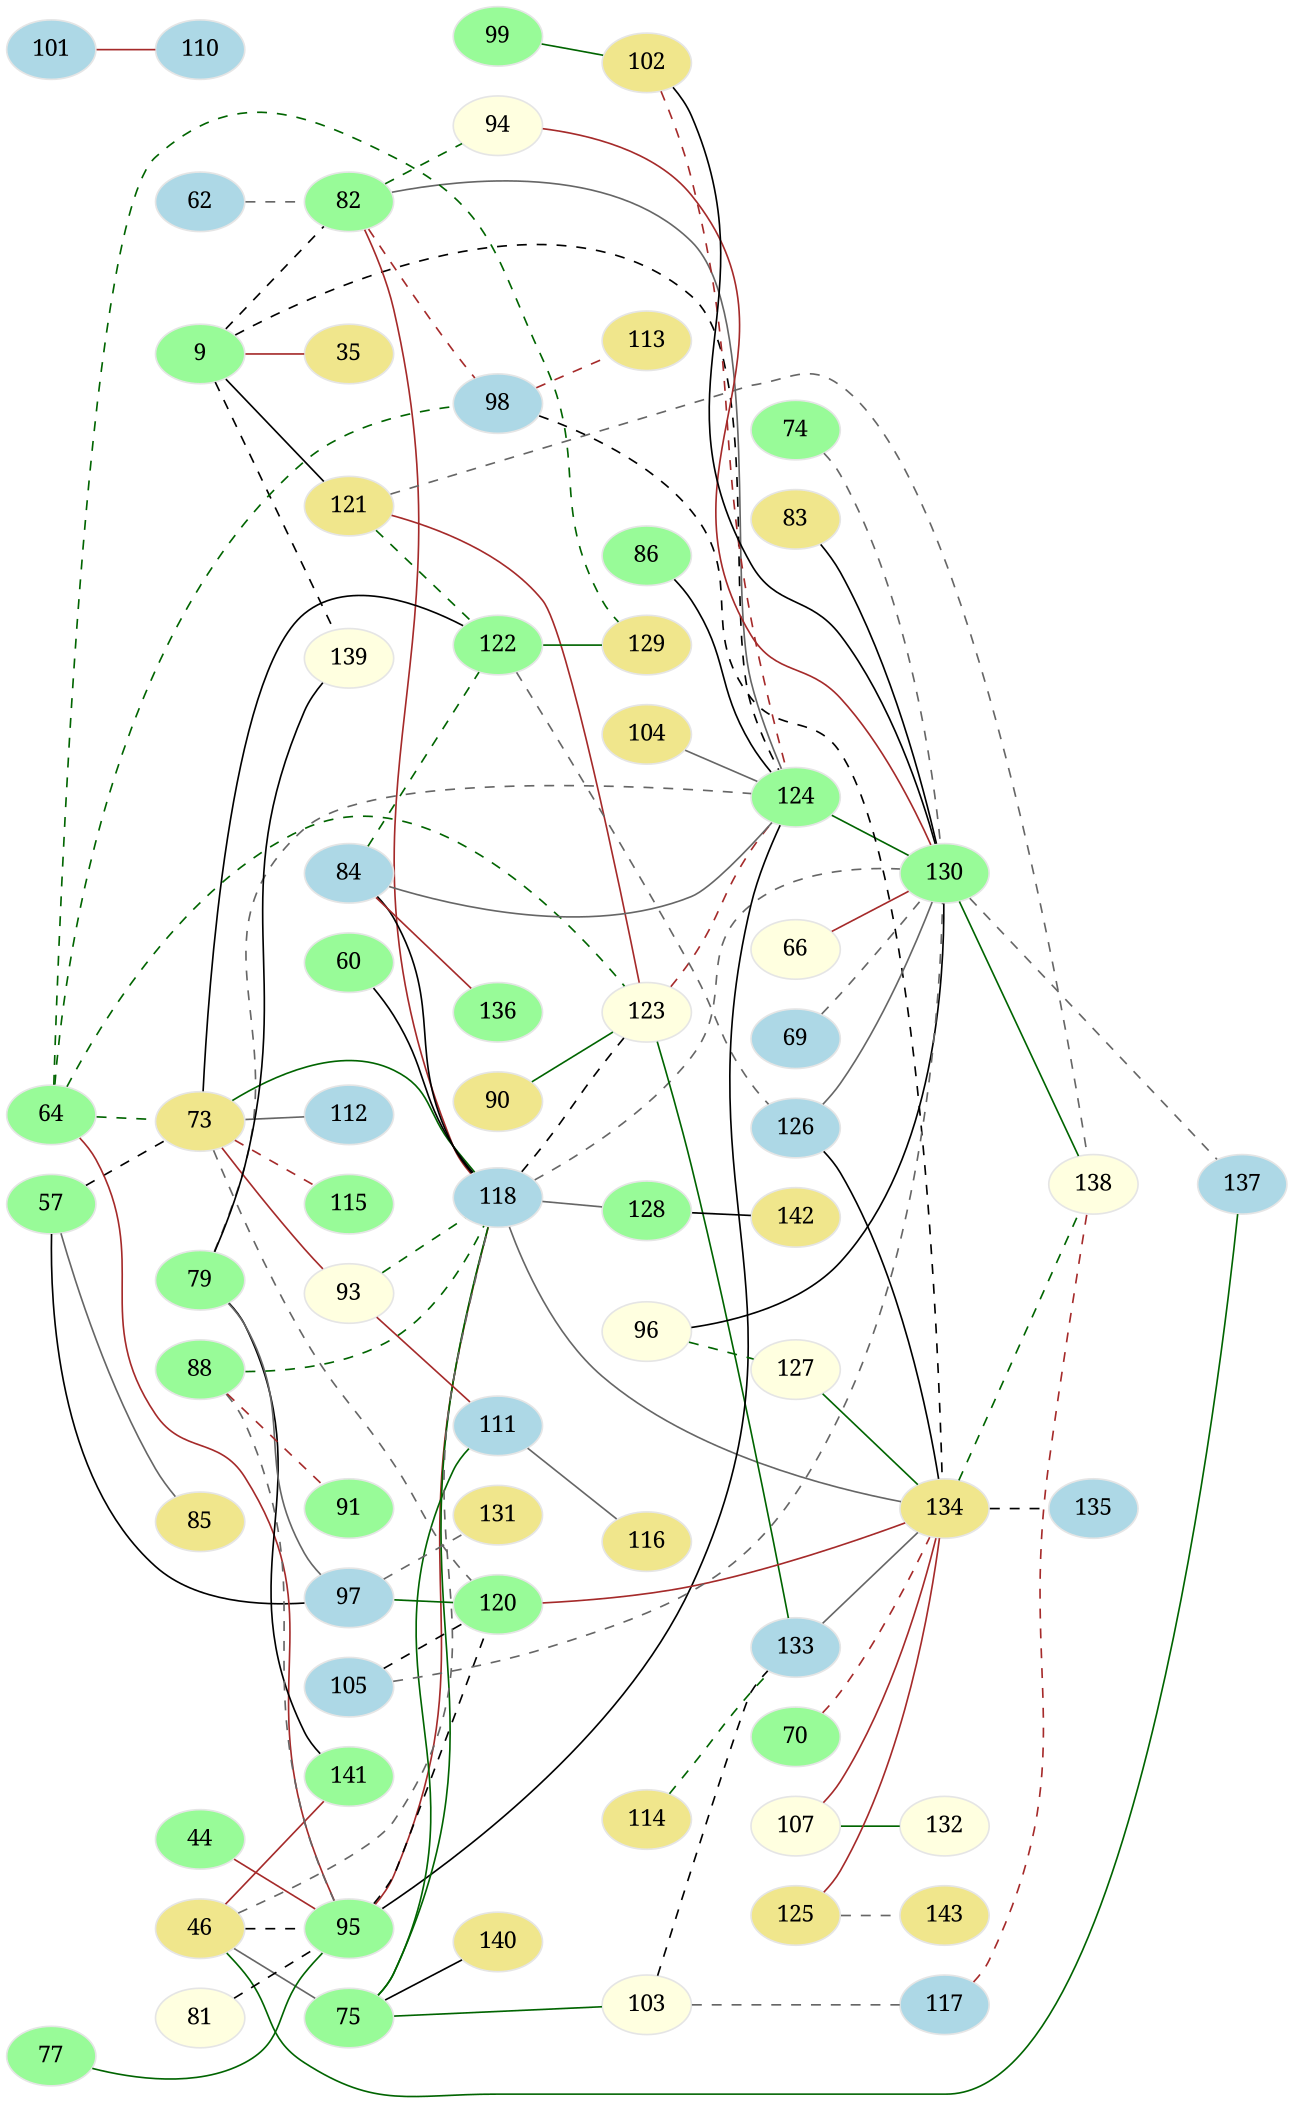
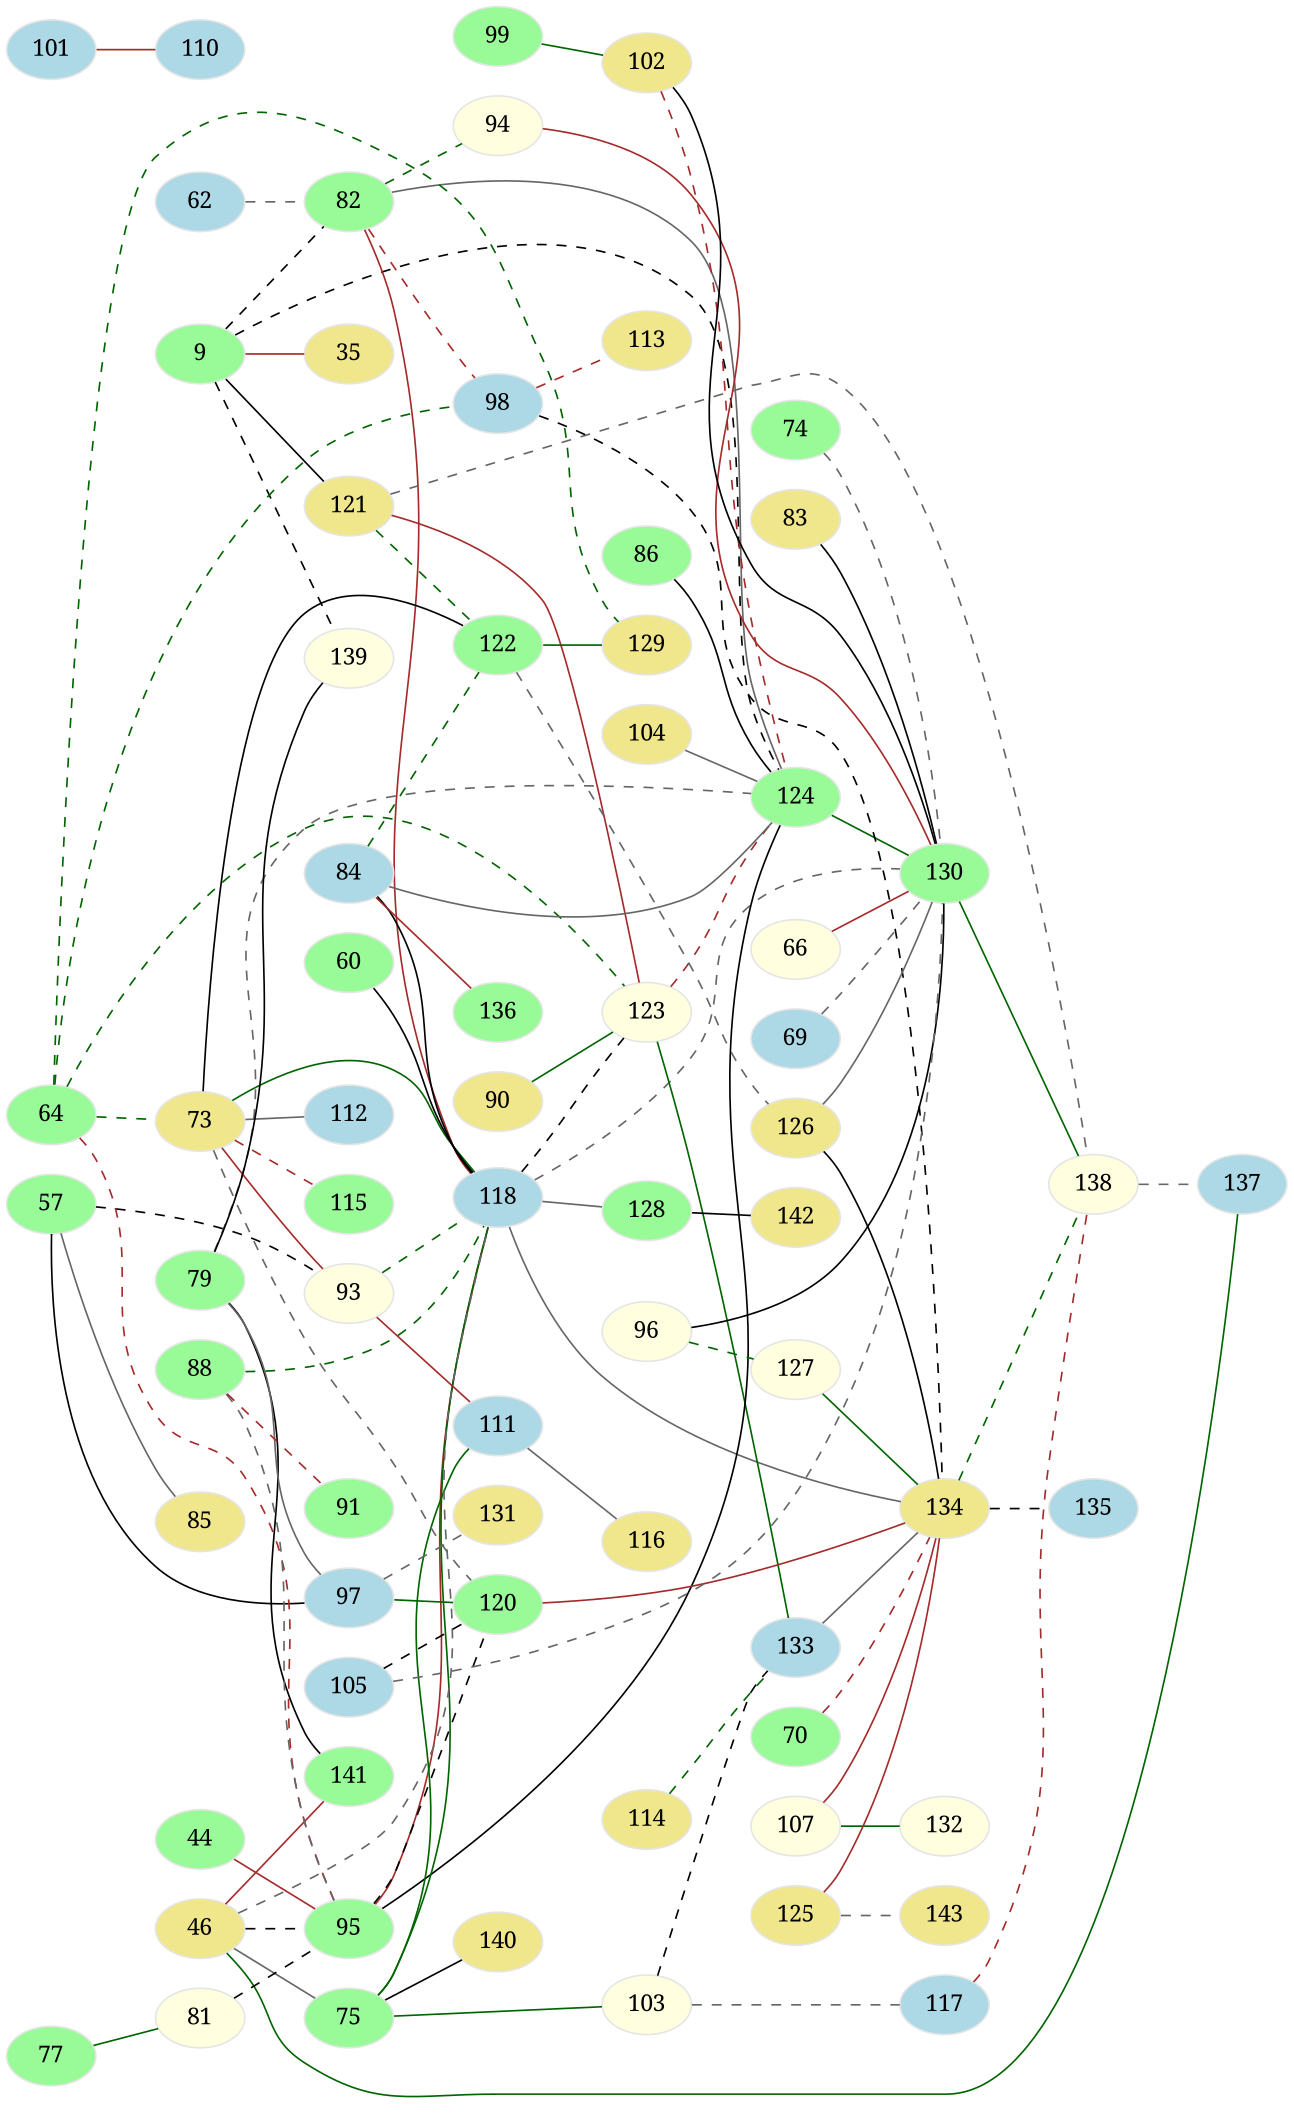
edge "130" -- "137": now "138" -- "137"
node "126": fillcolor lightblue -> khaki
edge "73" -- "57": now "93" -- "57"
edge "64" -- "95": style solid -> dashed
edge "95" -- "77": now "81" -- "77"
